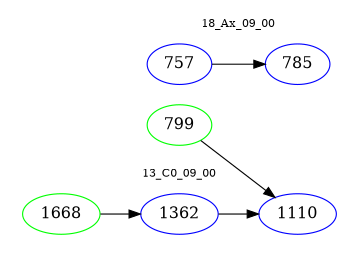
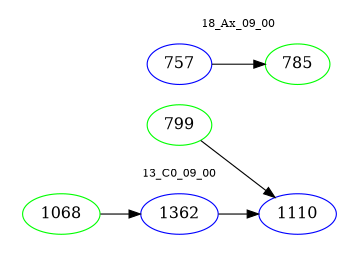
node "785": color blue -> green
node "1668": label "1668" -> "1068"
